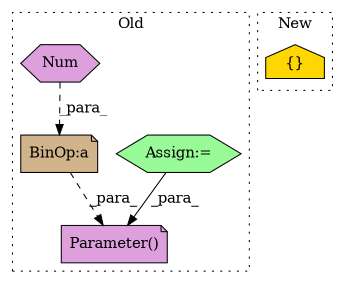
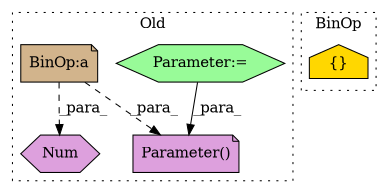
cluster "New": label "New" -> "BinOp"
edge "Num" -> "BinOp:a": reversed
node "Assign:=": label "Assign:=" -> "Parameter:="
